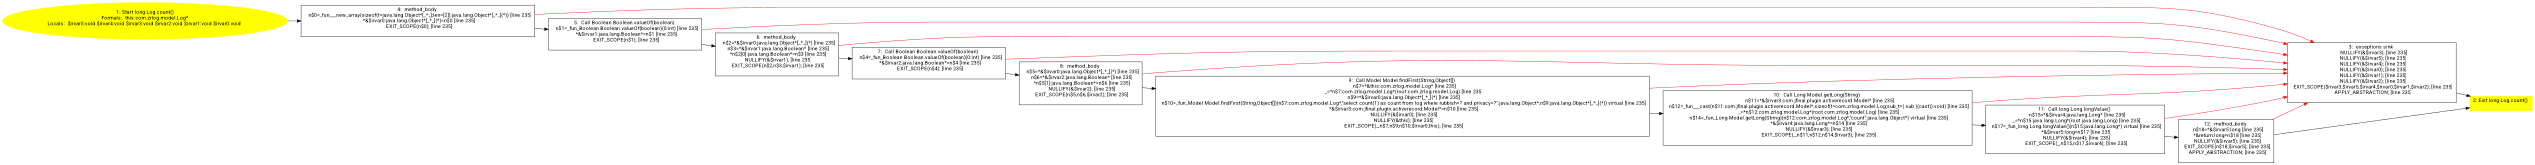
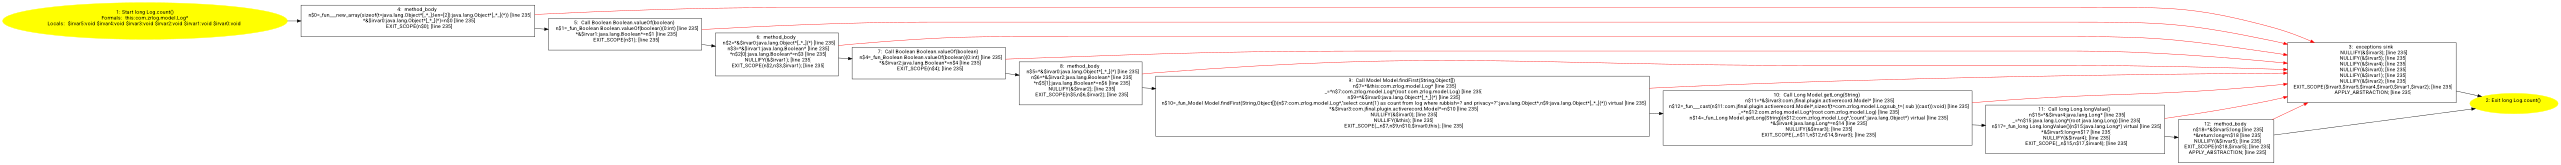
node "2: Exit long Log.count()": shape box -> ellipse
